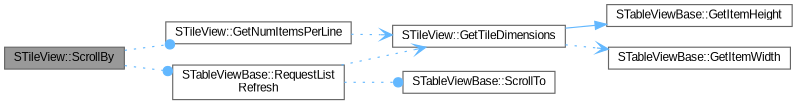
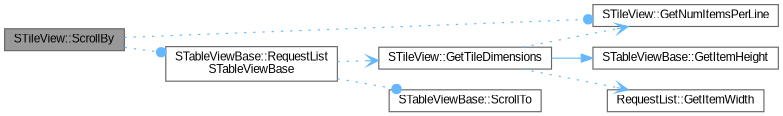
edge "STileView::GetNumItemsPerLine" -> "STileView::GetTileDimensions": reversed
node "STableViewBase::GetItemWidth": label "STableViewBase::GetItemWidth" -> "RequestList::GetItemWidth"
node "STableViewBase::RequestList Refresh": label "STableViewBase::RequestList Refresh" -> "STableViewBase::RequestList STableViewBase"
